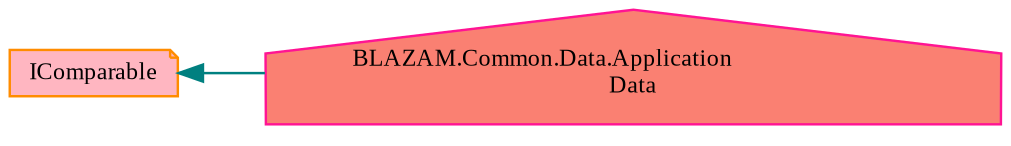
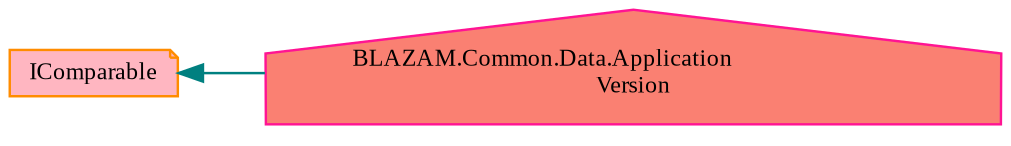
node "BLAZAM.Common.Data.Application Data": label "BLAZAM.Common.Data.Application Data" -> "BLAZAM.Common.Data.Application Version"
